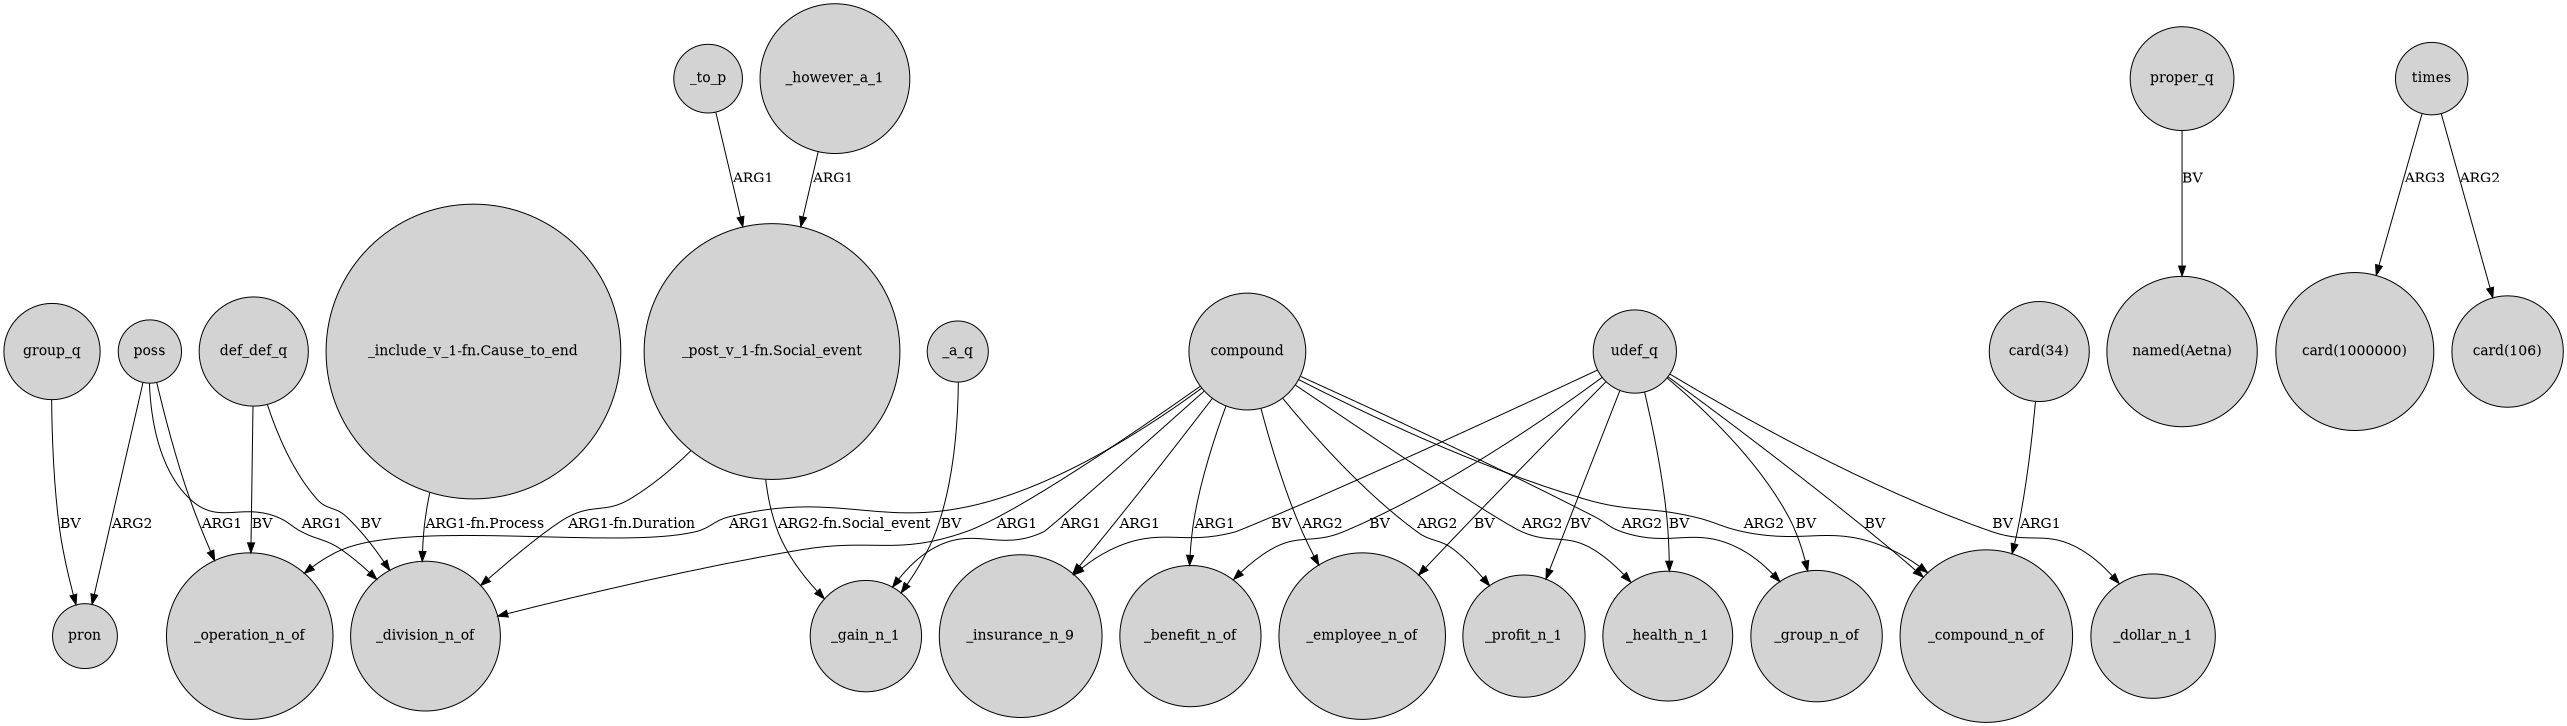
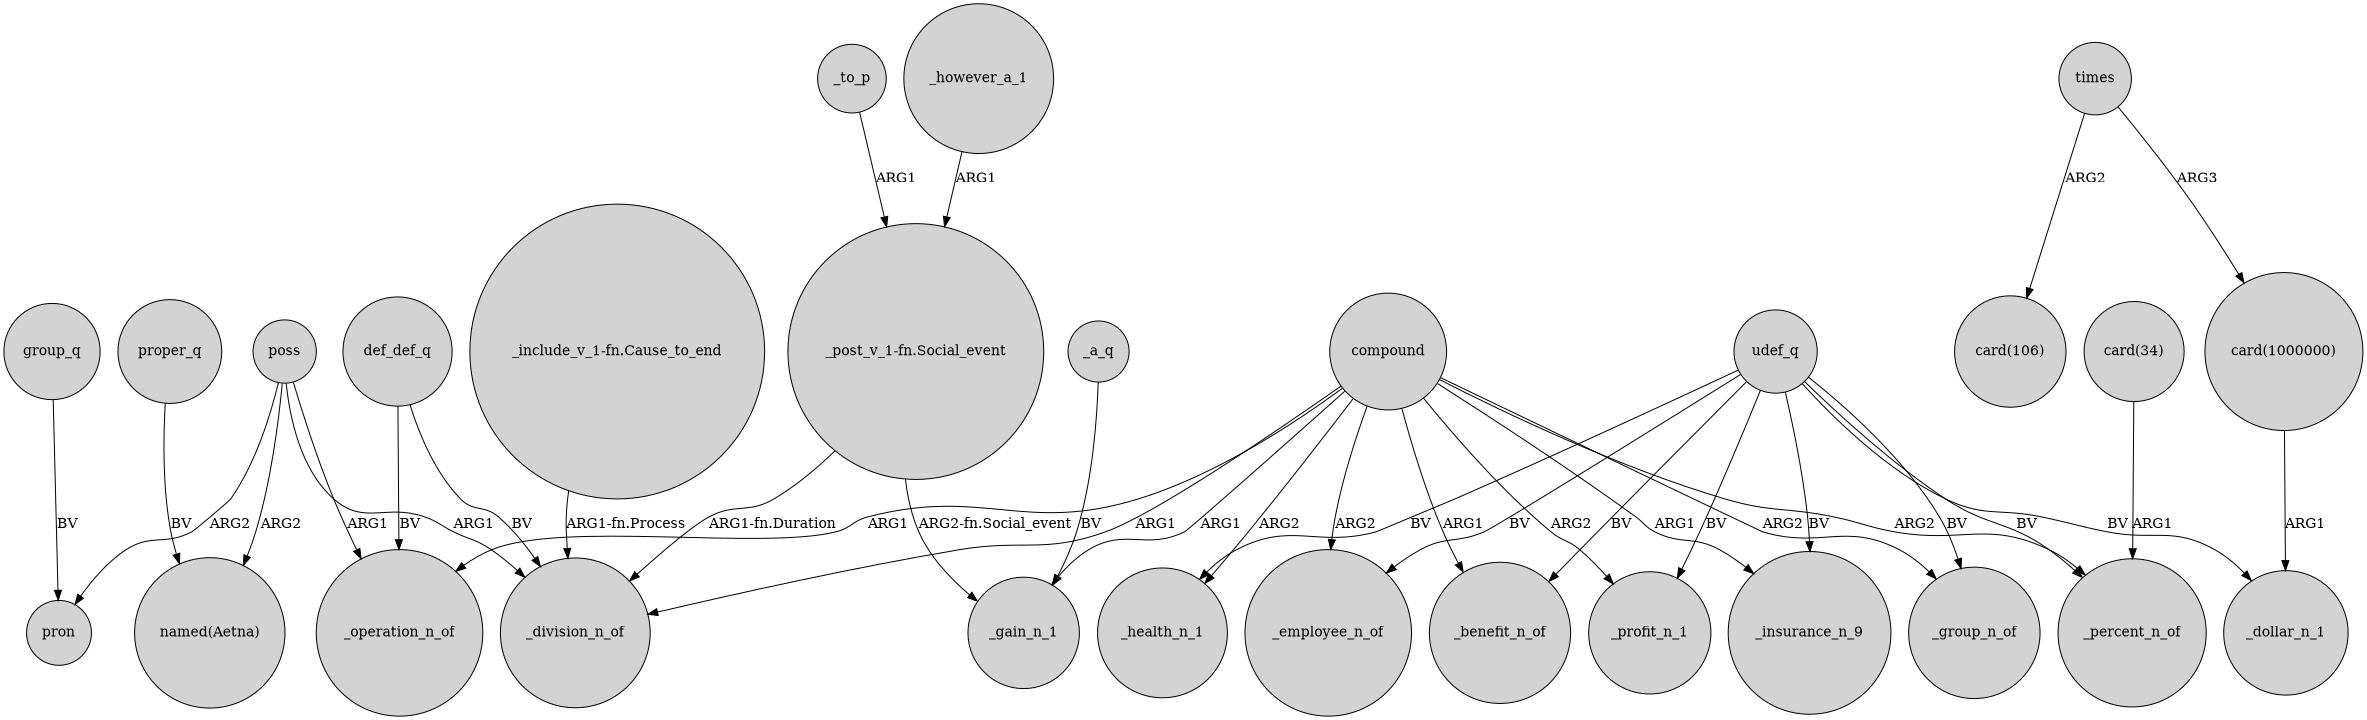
edge "poss" -> "named(Aetna)": added, label "ARG2"
edge "card(1000000)" -> "_dollar_n_1": added, label "ARG1"
node "_compound_n_of": label "_compound_n_of" -> "_percent_n_of"
